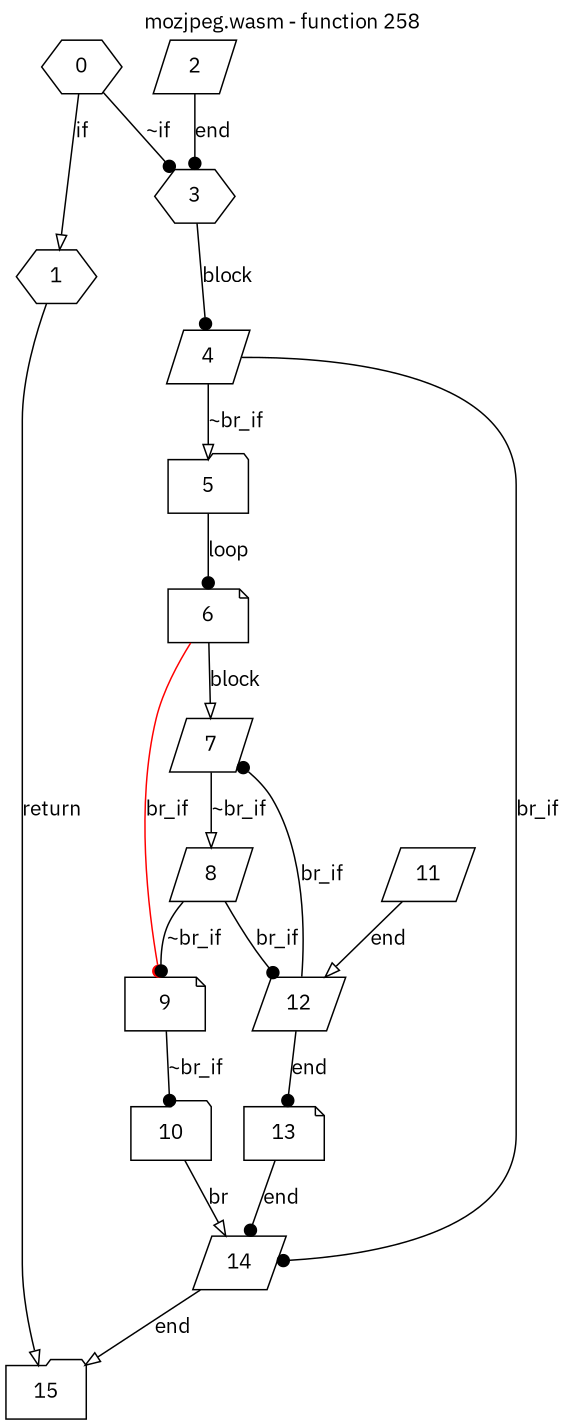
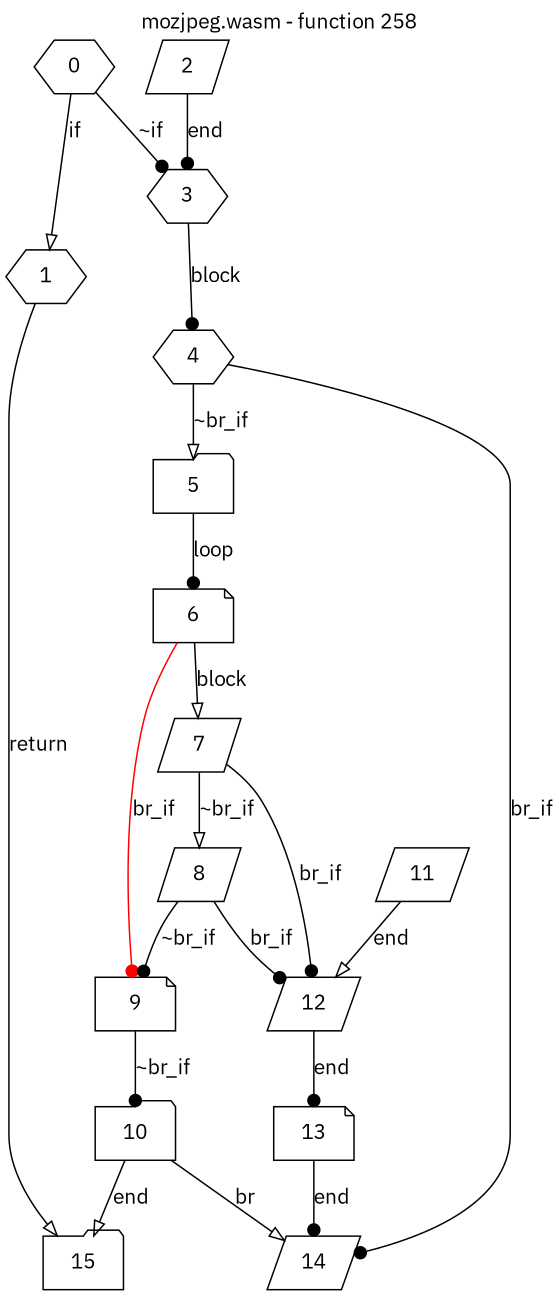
node "4": shape parallelogram -> hexagon
edge "12" -> "7": reversed
edge "14" -> "15": now "10" -> "15"
